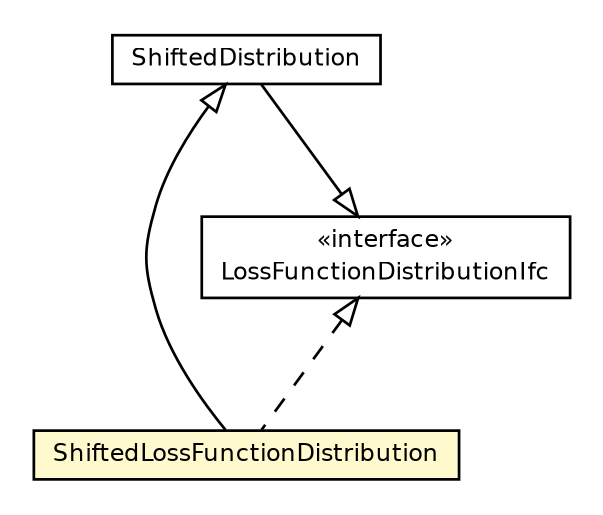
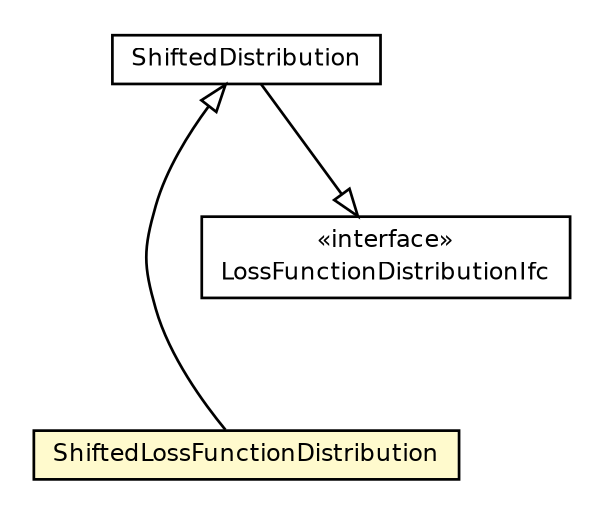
edge "ShiftedLossFunctionDistribution" -> "LossFunctionDistributionIfc": removed
